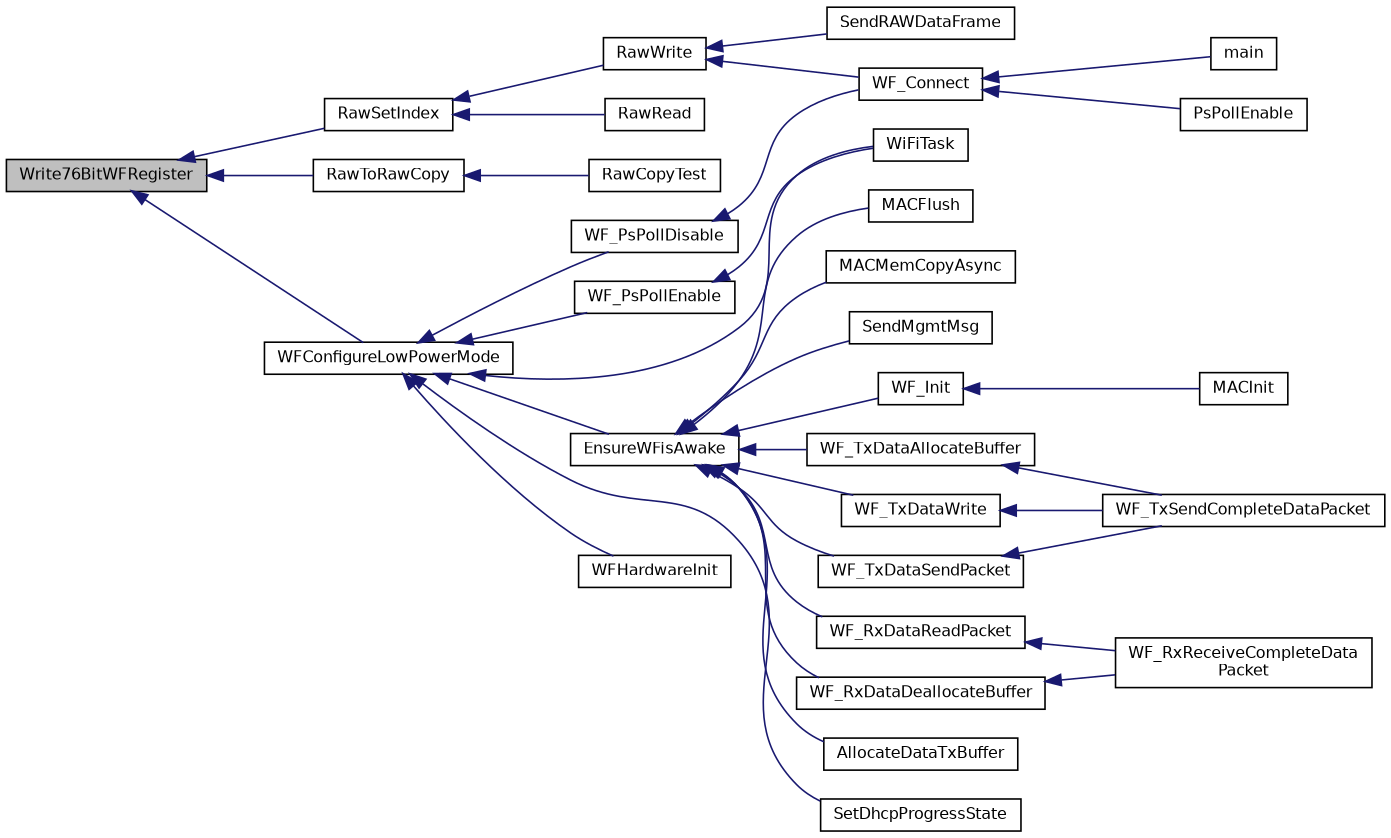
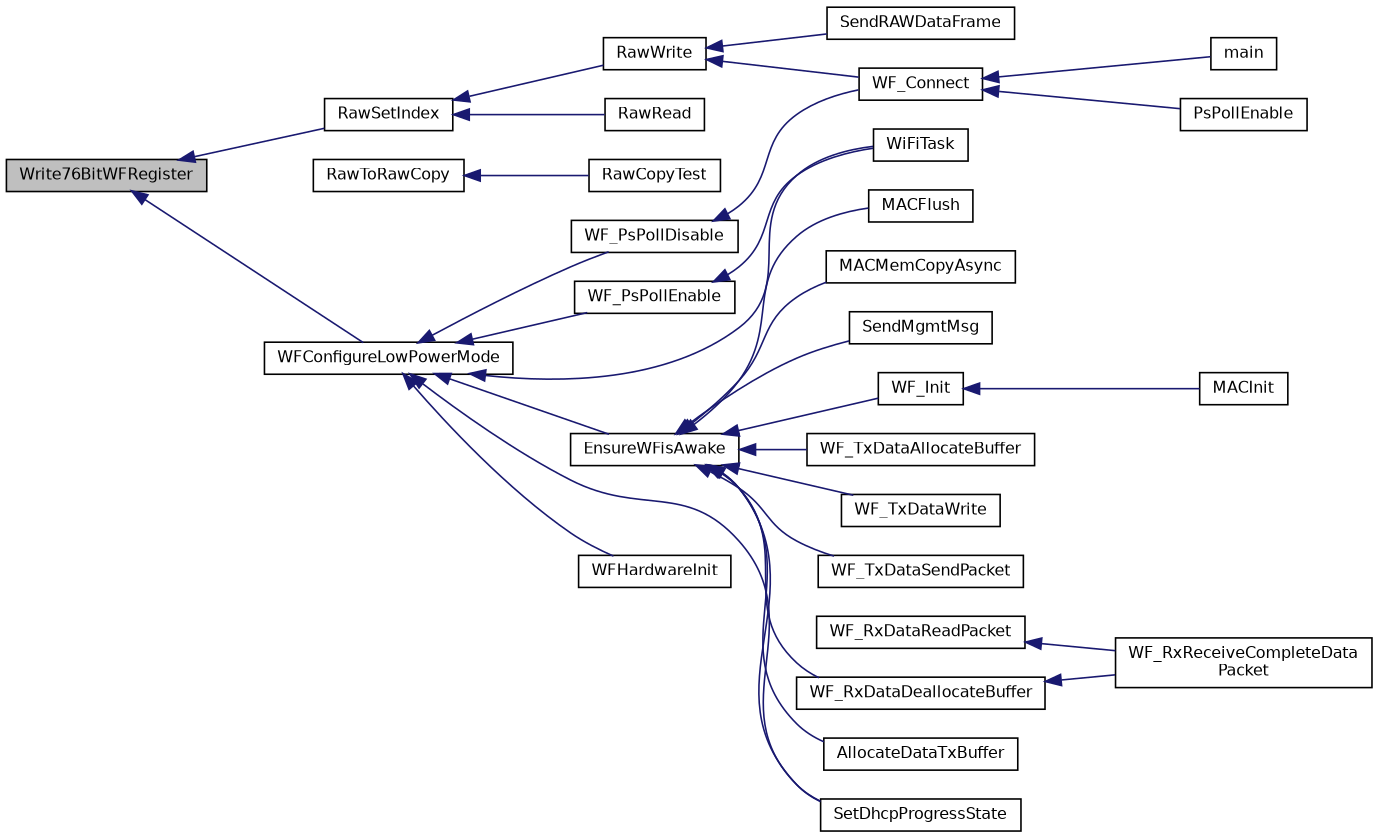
edge "RawToRawCopy" -> "Write76BitWFRegister": removed
node "WF_TxSendCompleteDataPacket": removed
edge "WF_RxDataReadPacket" -> "EnsureWFisAwake": now "SetDhcpProgressState" -> "EnsureWFisAwake"
